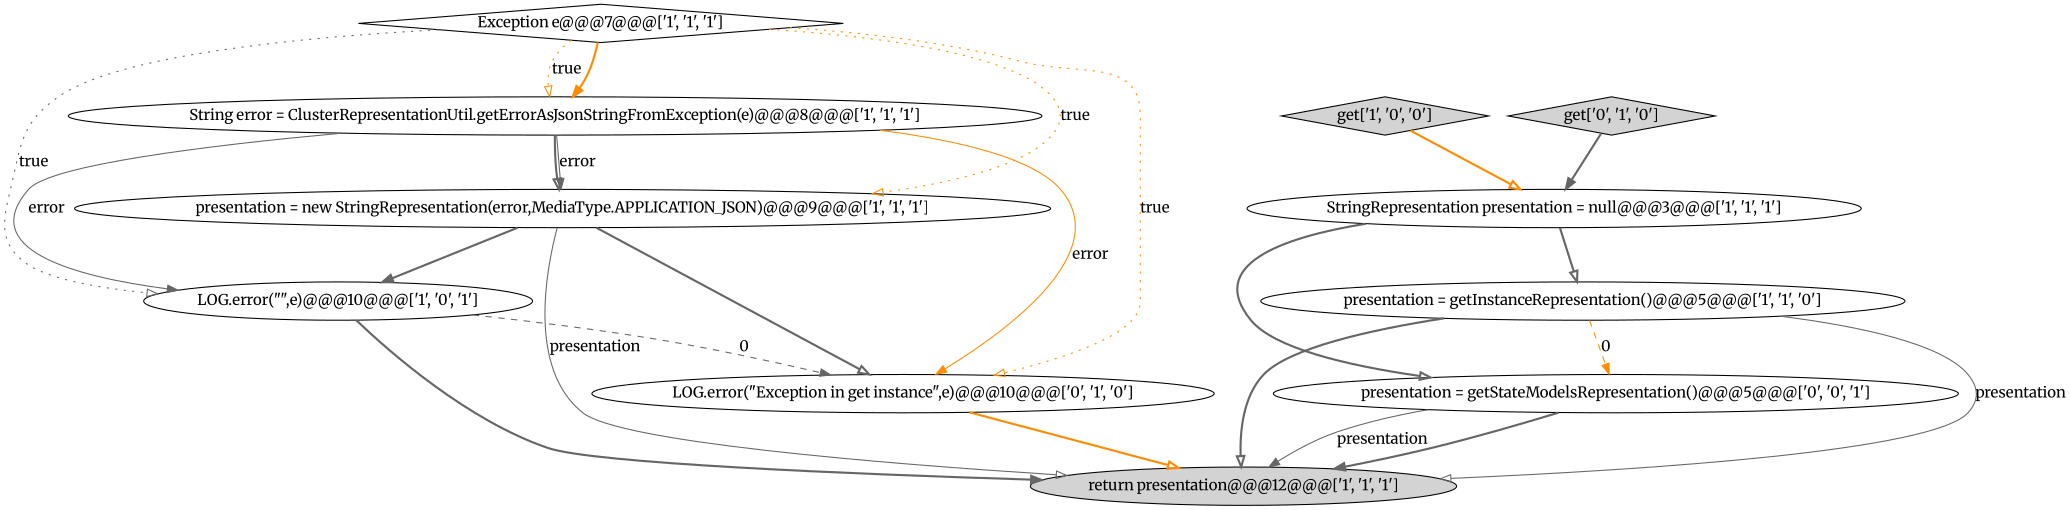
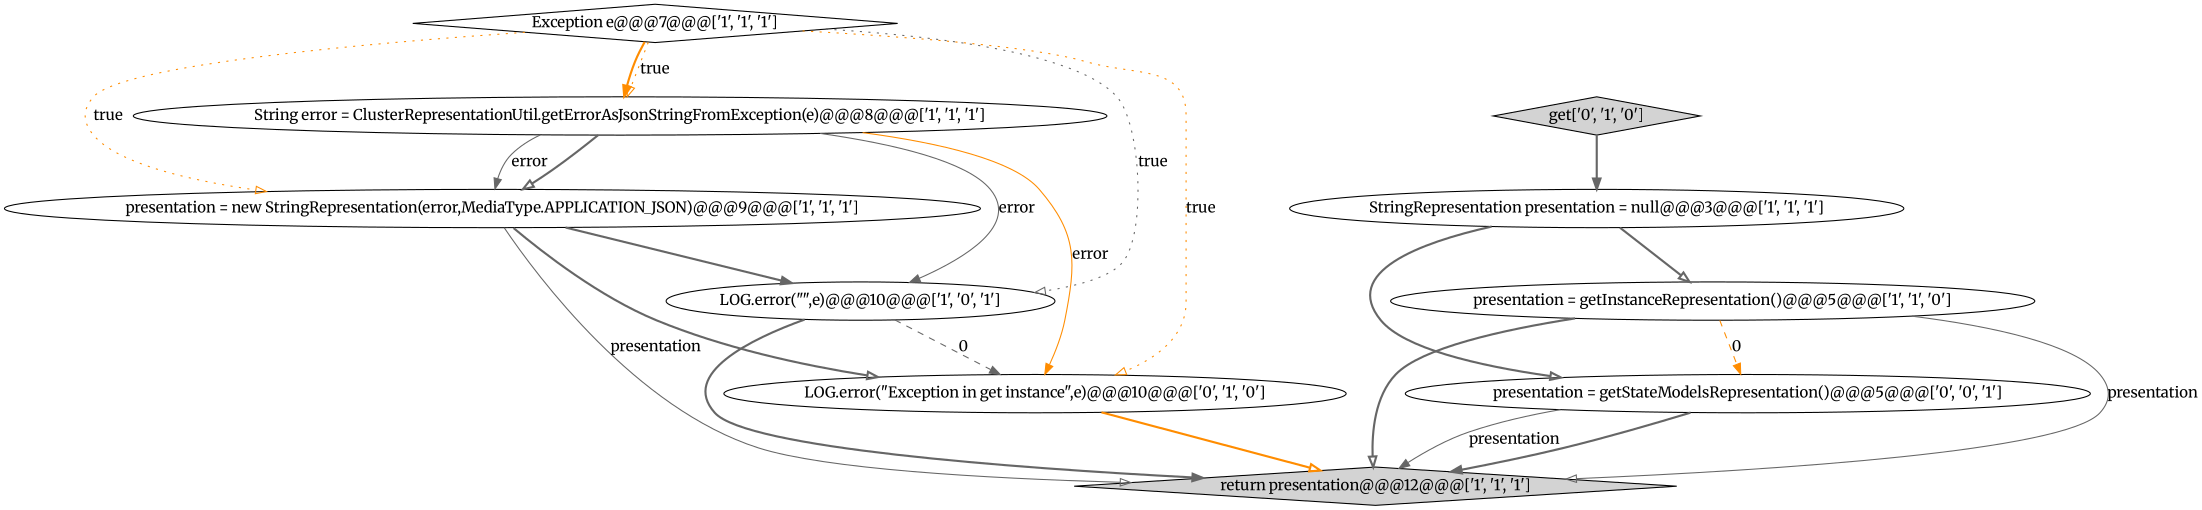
node "get['1', '0', '0']": removed
node "return presentation@@@12@@@['1', '1', '1']": shape ellipse -> diamond
